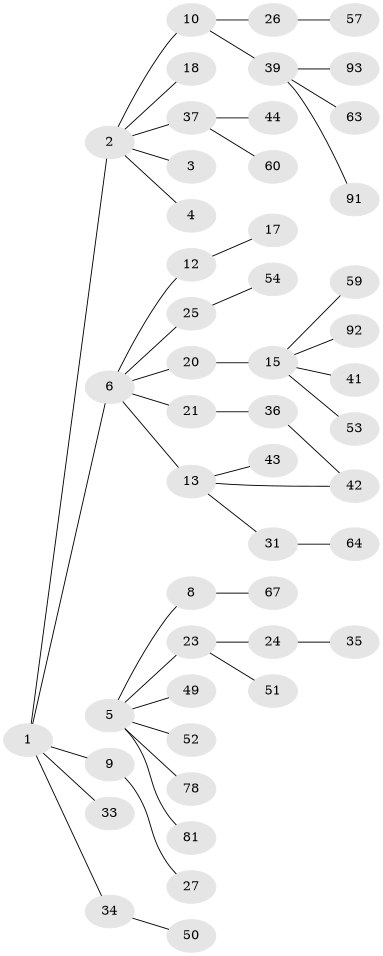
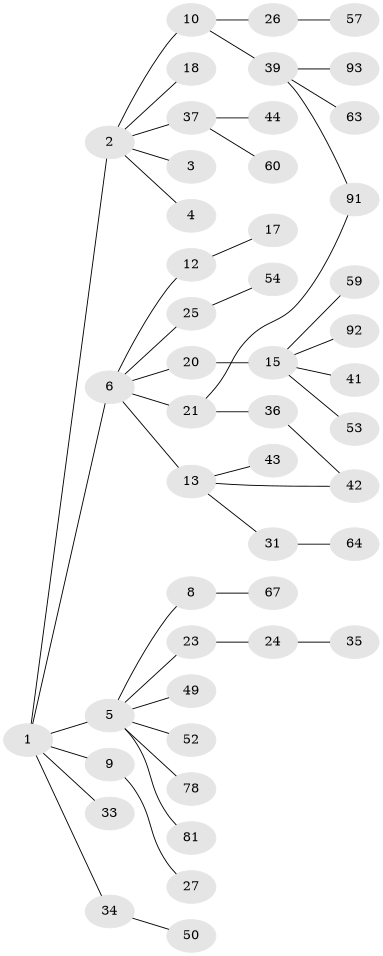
edge "91" -- "21": added
node "51": removed
edge "5" -- "1": added
